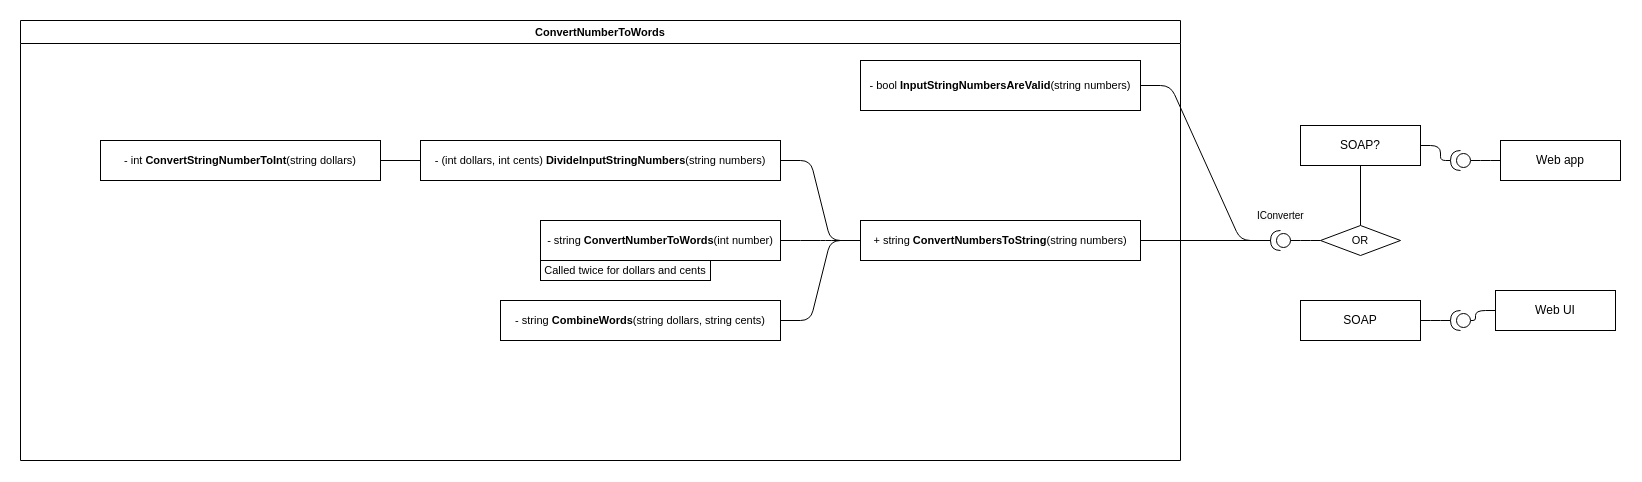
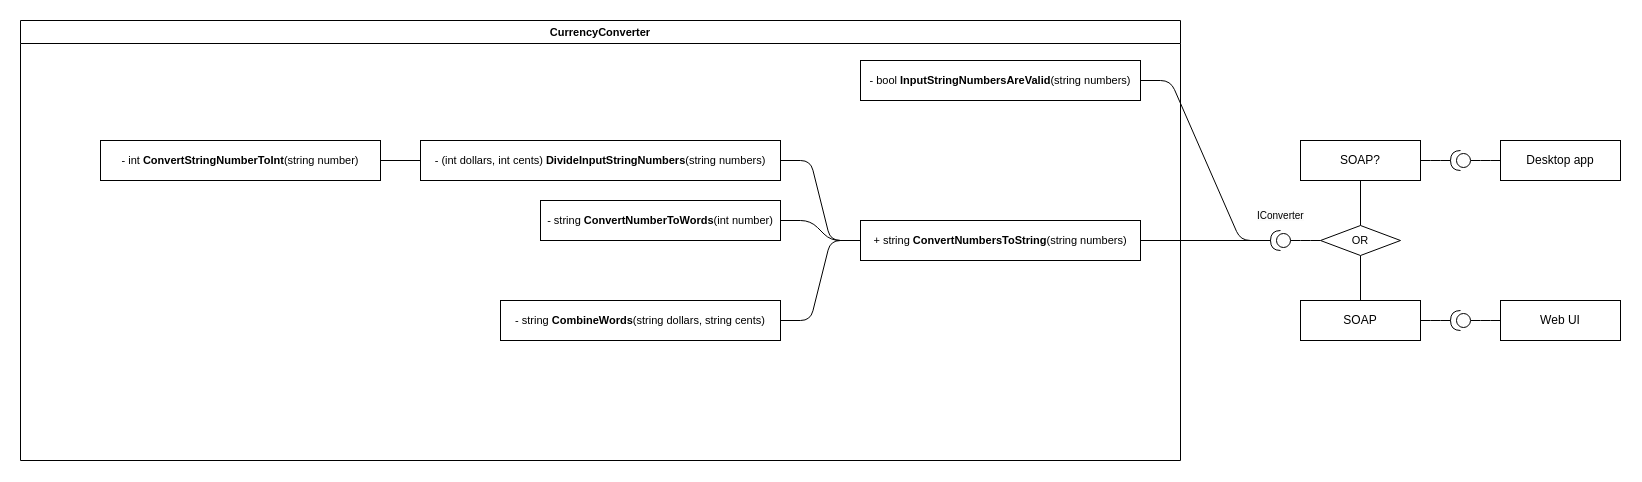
node "ConvertNumberToWords": label "ConvertNumberToWords" -> "CurrencyConverter"
node "- bool InputStringNumbersAreValid(string numbers)": size 280x50 -> 280x40
node "SOAP?": moved (1361, 146) -> (1361, 161)
node "- int ConvertStringNumberToInt(string dollars)": label "- int ConvertStringNumberToInt(string dollars)" -> "- int ConvertStringNumberToInt(string number)"
node "Web app": label "Web app" -> "Desktop app"
node "- string ConvertNumberToWords(int number)": moved (661, 241) -> (661, 221)
node "Called twice for dollars and cents": removed
edge "OR" -- "SOAP": added
node "Web UI": moved (1556, 311) -> (1561, 321)
